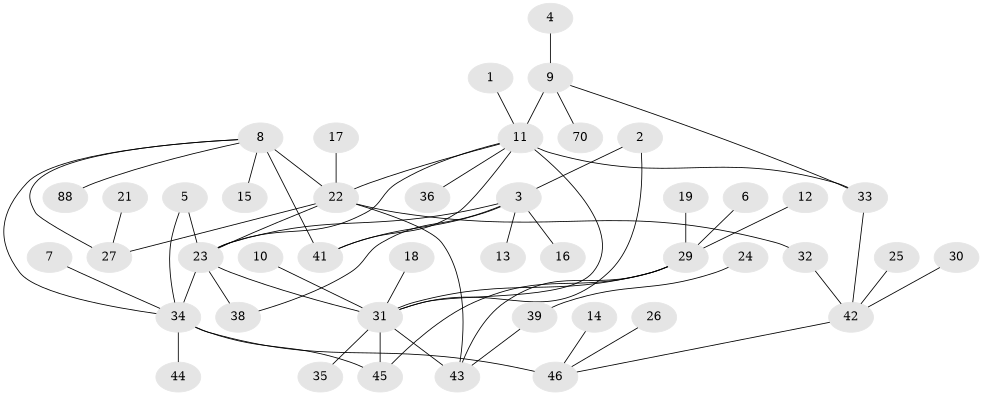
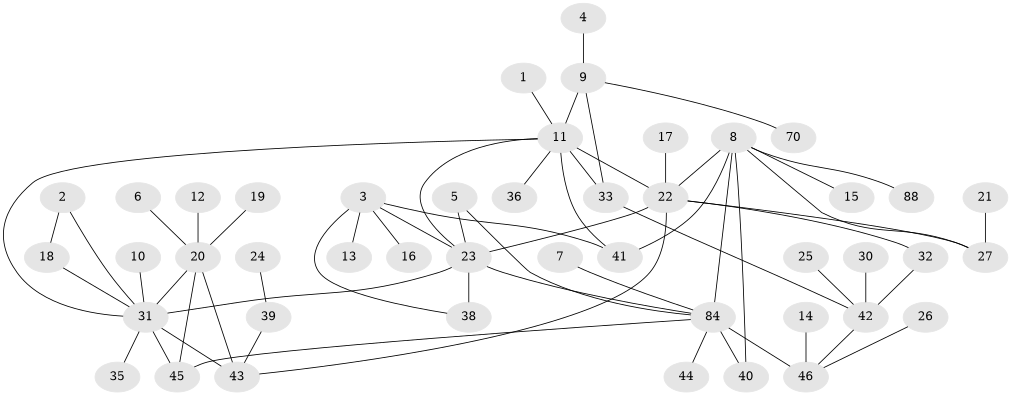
edge "2" -- "3": now "2" -- "18"
node "29": label "29" -> "20"
node "34": label "34" -> "84"
node "40": added
